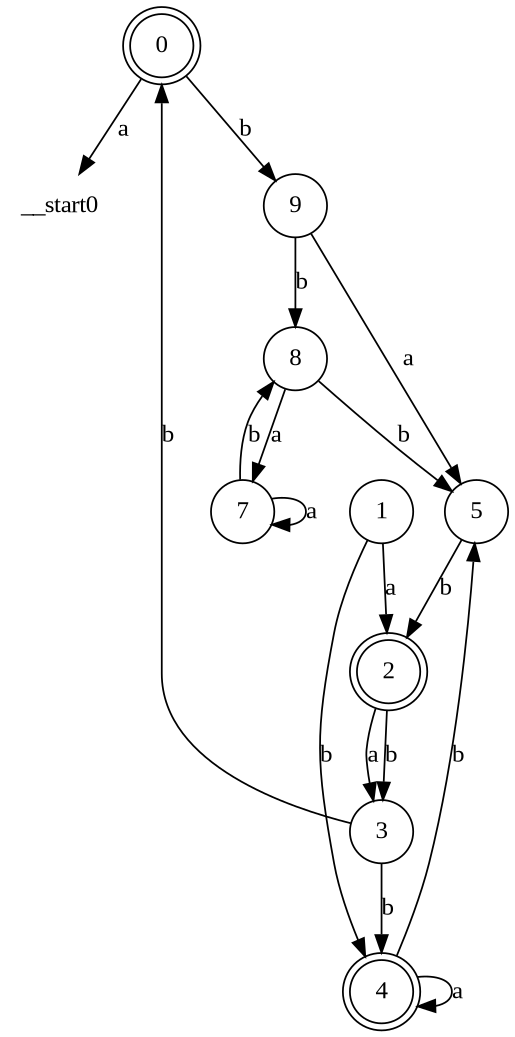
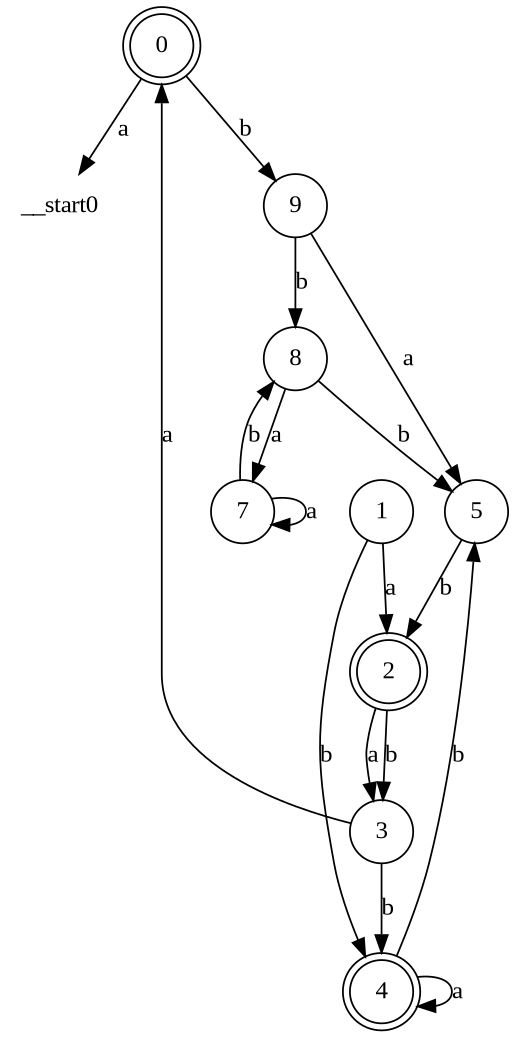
edge "3" -> "0": label "b" -> "a"
